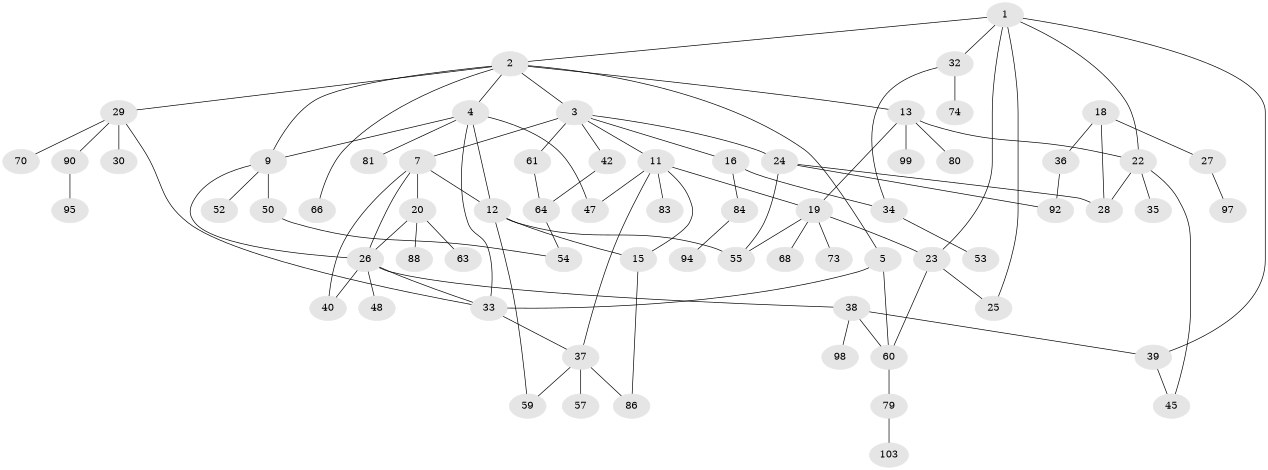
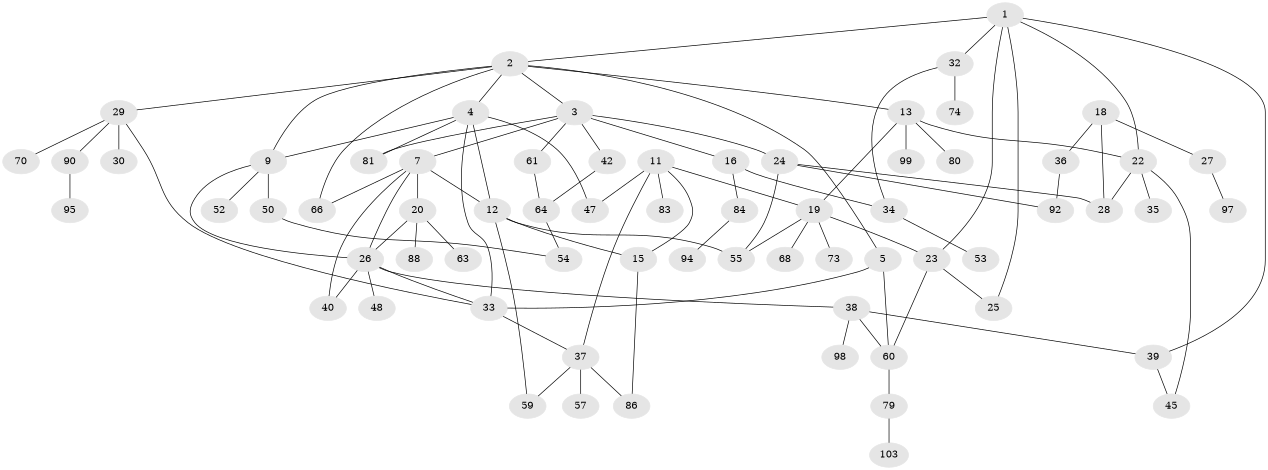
edge "3" -- "11": now "3" -- "81"
edge "7" -- "66": added
